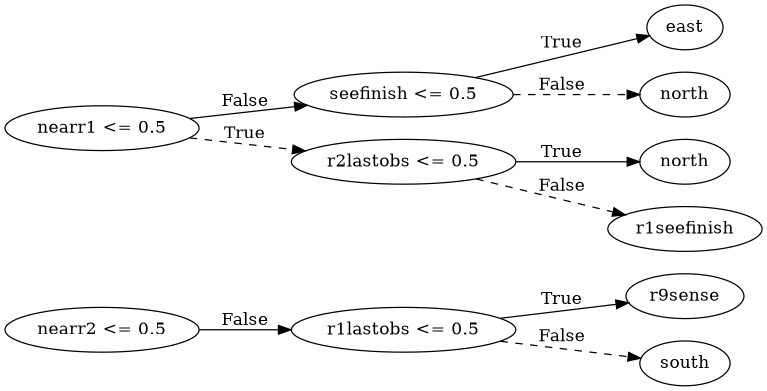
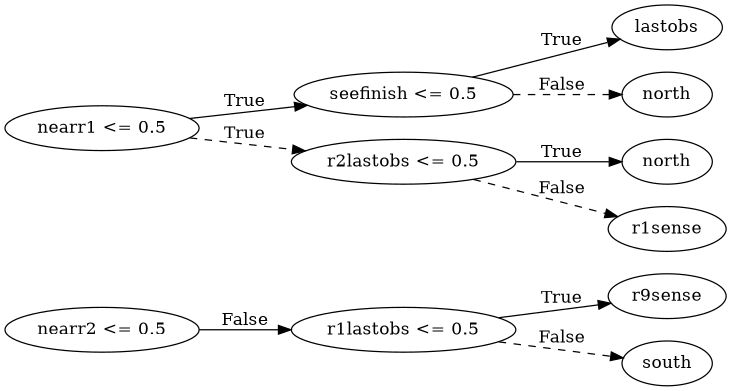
node "east": label "east" -> "lastobs"
edge "nearr1 <= 0.5" -> "seefinish <= 0.5": label "False" -> "True"
node "r1seefinish": label "r1seefinish" -> "r1sense"
